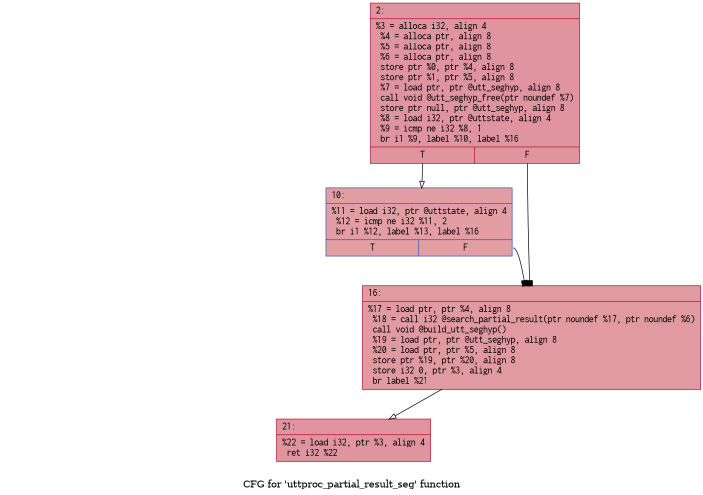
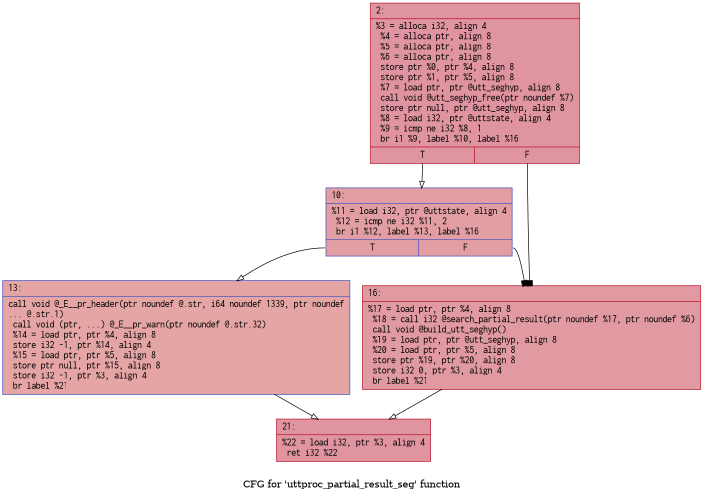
node "13:": added
